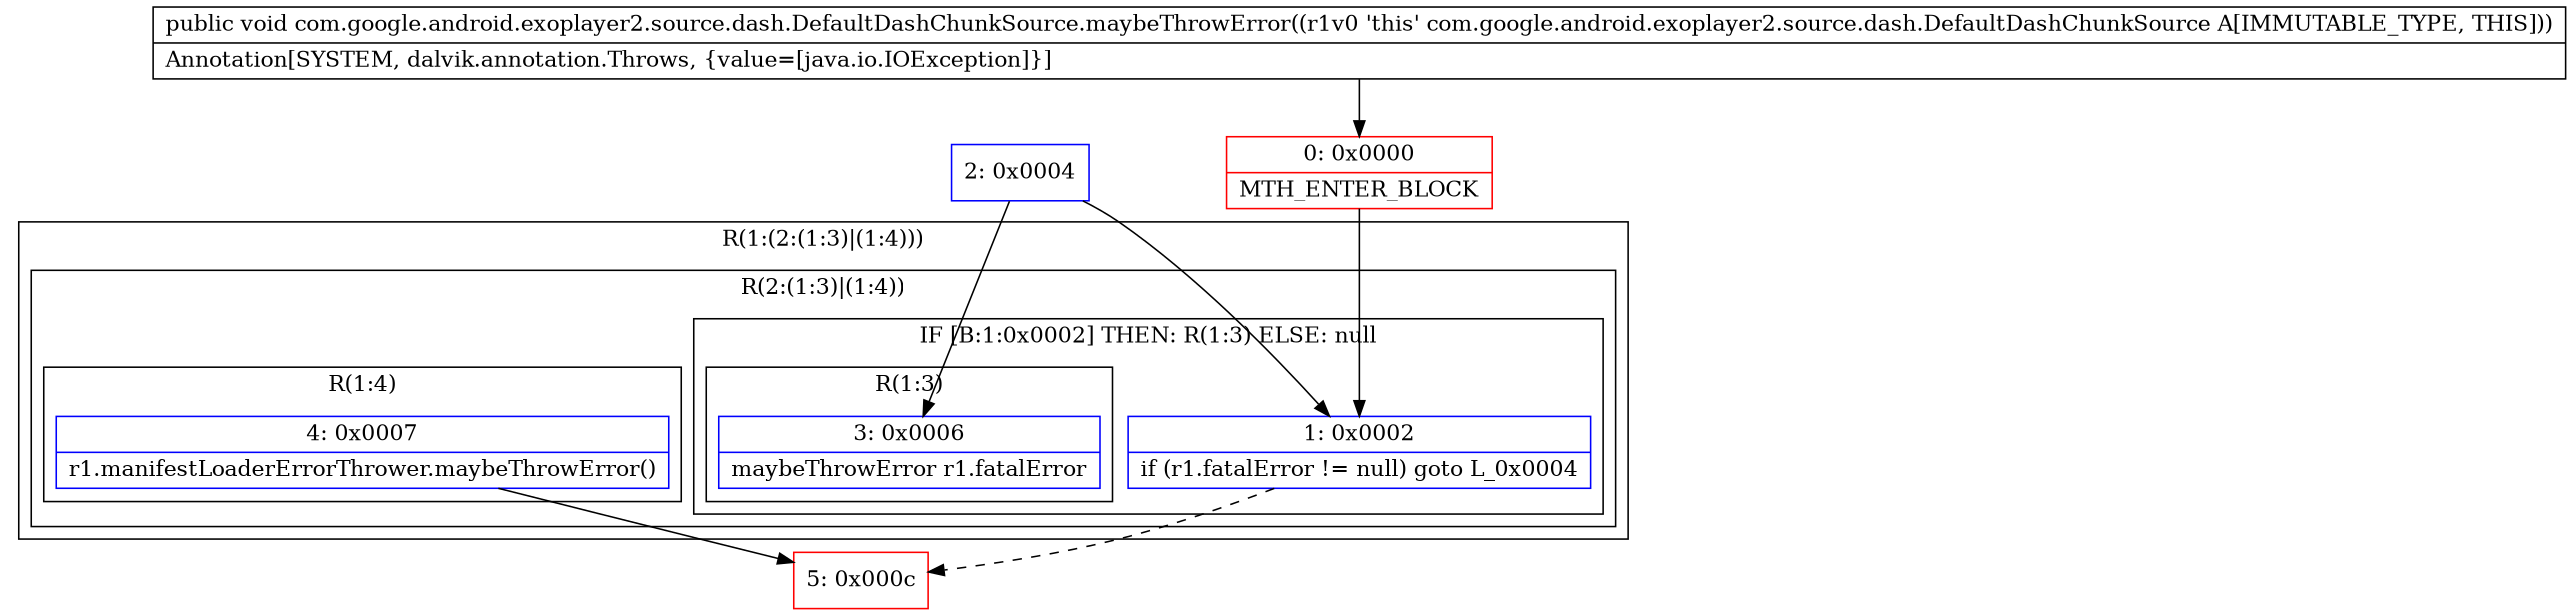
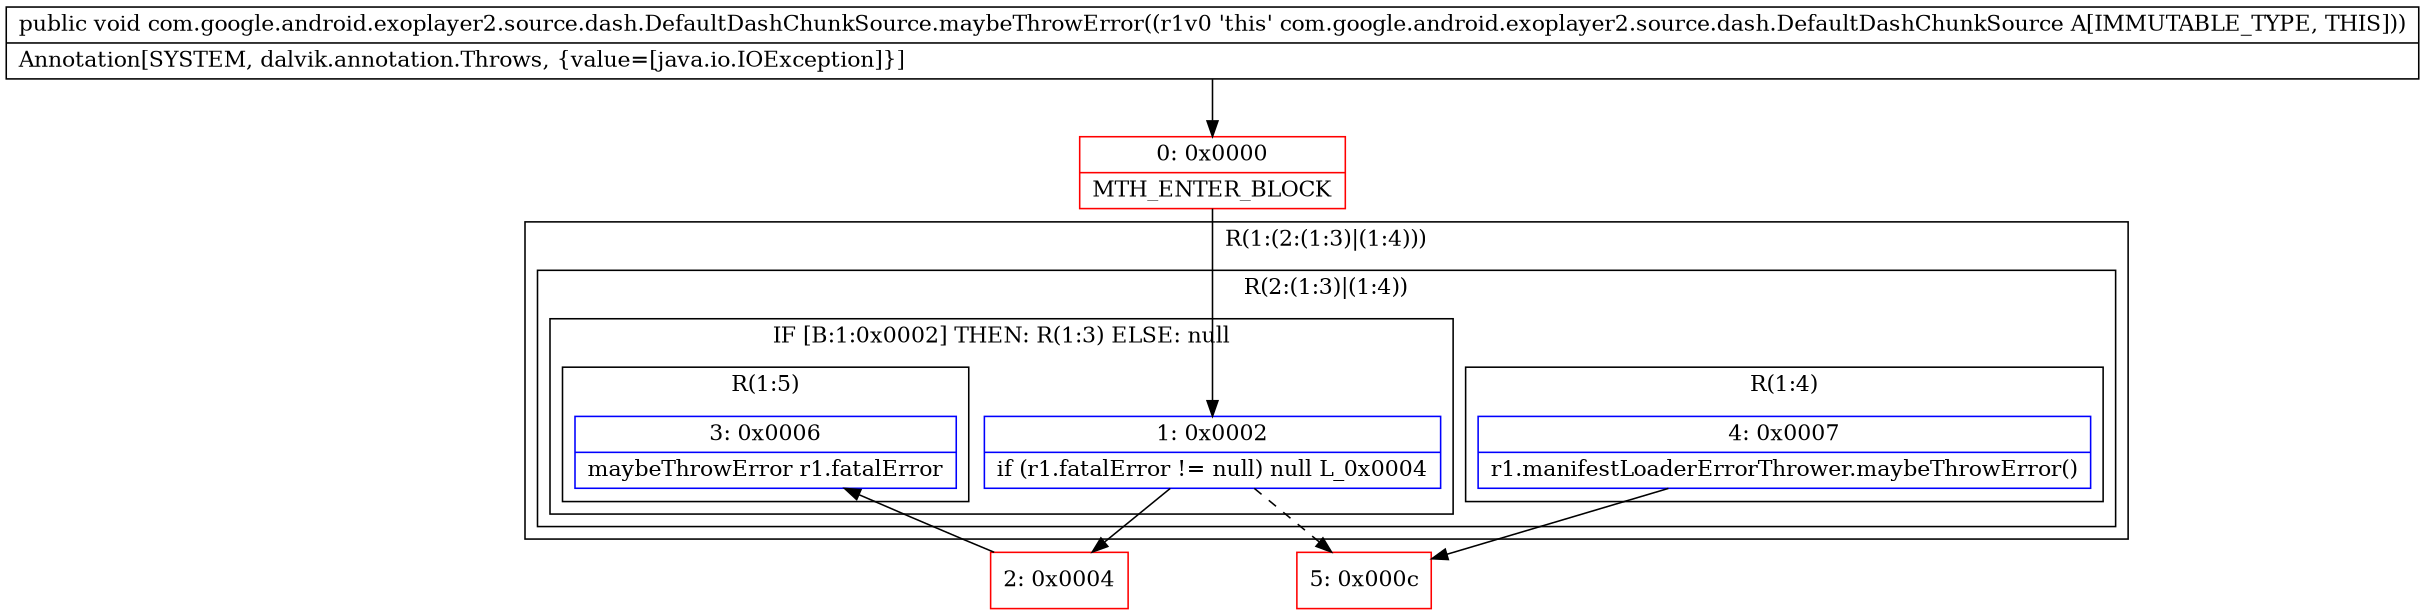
node "2: 0x0004": color blue -> red
edge "2: 0x0004" -> "1: 0x0002": reversed
cluster "R(1:3)": label "R(1:3)" -> "R(1:5)"
node "1: 0x0002": text "if (r1.fatalError != null) goto L_0x0004" -> "if (r1.fatalError != null) null L_0x0004"
